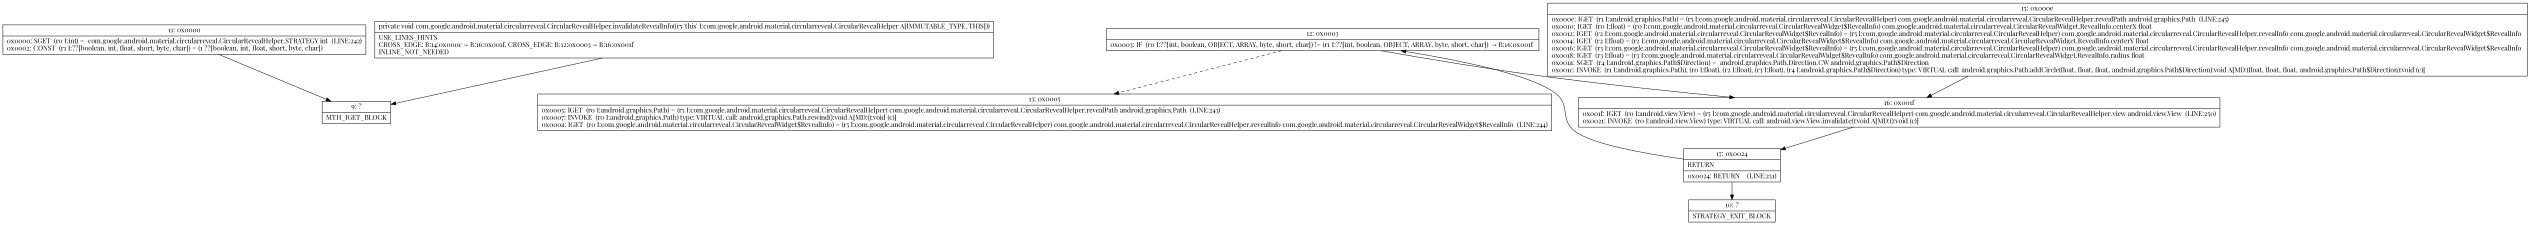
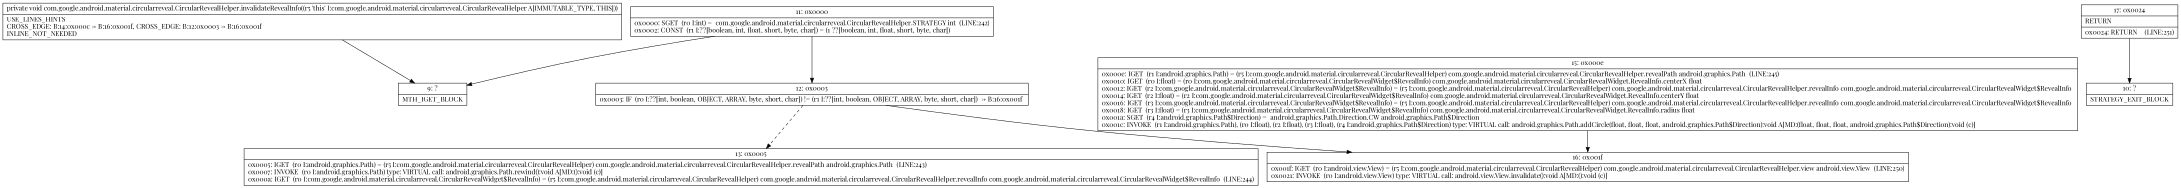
edge "17: 0x0024" -> "12: 0x0003": now "11: 0x0000" -> "12: 0x0003"
edge "16: 0x001f" -> "17: 0x0024": removed
